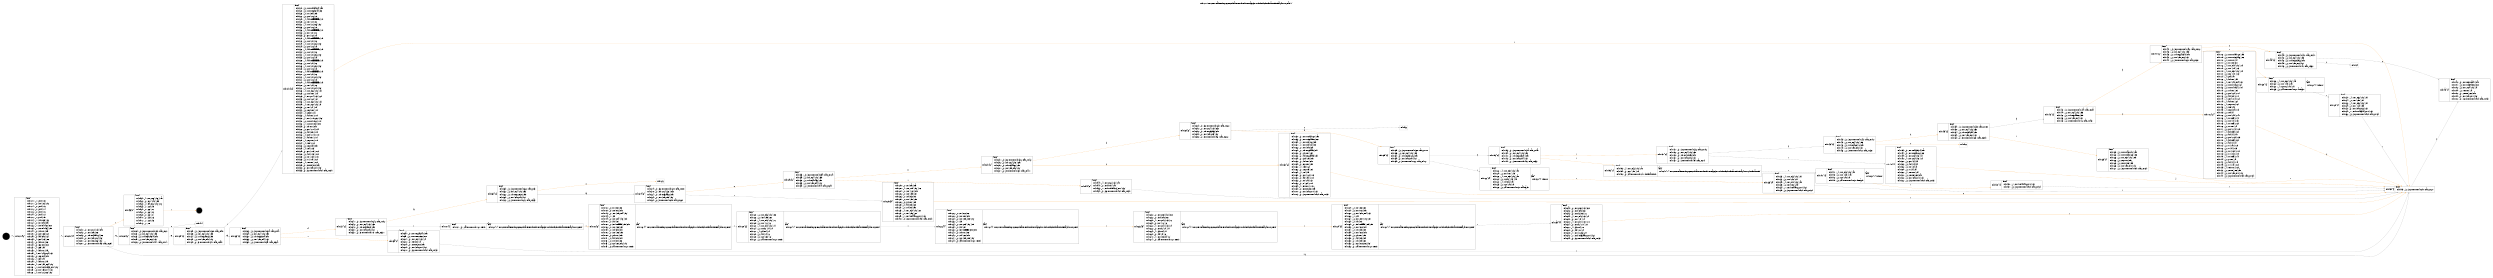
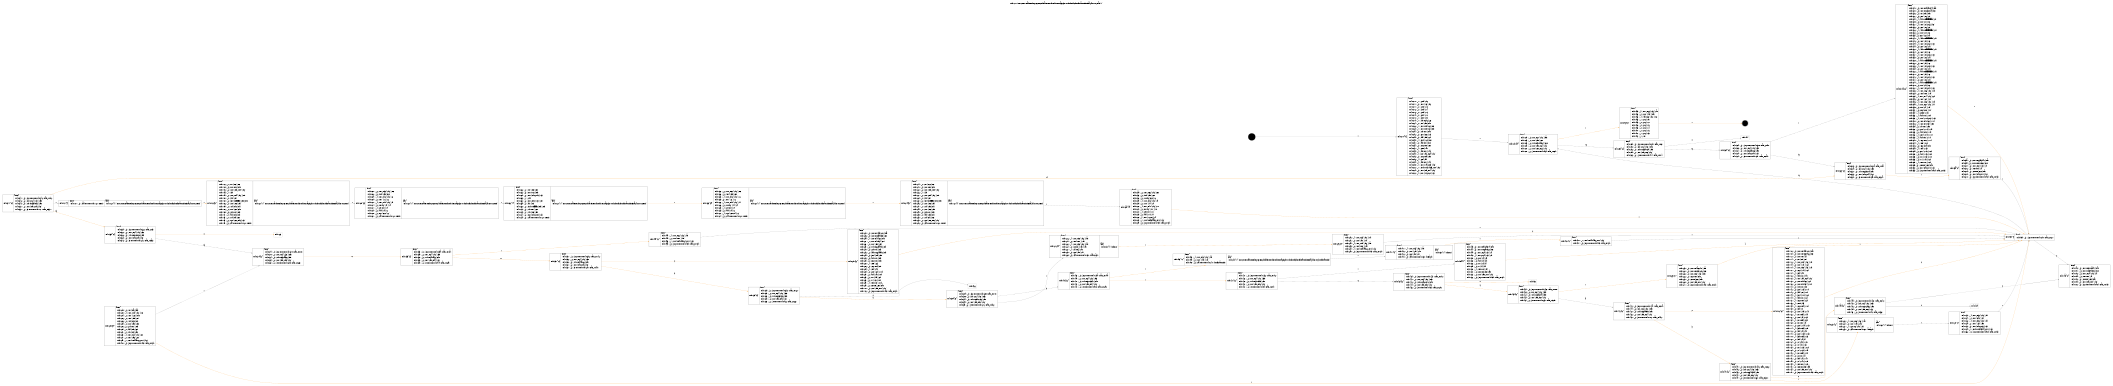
edge "0x401379 [28]" -> "0x4018de [39]": reversed
edge "0x401325 [28]" -> "0x401341 [28]": reversed
